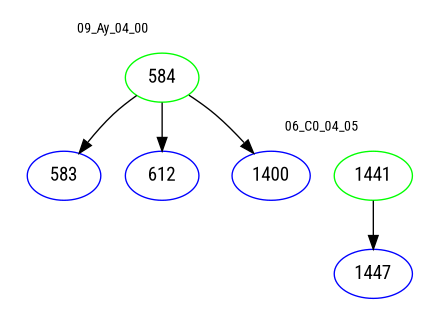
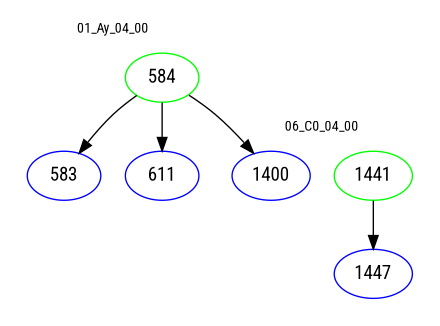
cluster "09_Ay_04_00": label "09_Ay_04_00" -> "01_Ay_04_00"
cluster "06_C0_04_05": label "06_C0_04_05" -> "06_C0_04_00"
node "612": label "612" -> "611"
